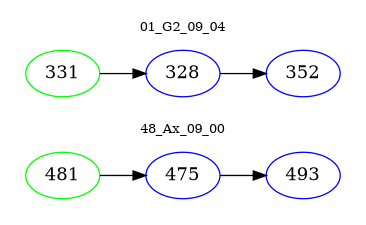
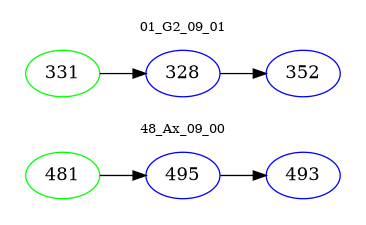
cluster "01_G2_09_04": label "01_G2_09_04" -> "01_G2_09_01"
node "475": label "475" -> "495"
